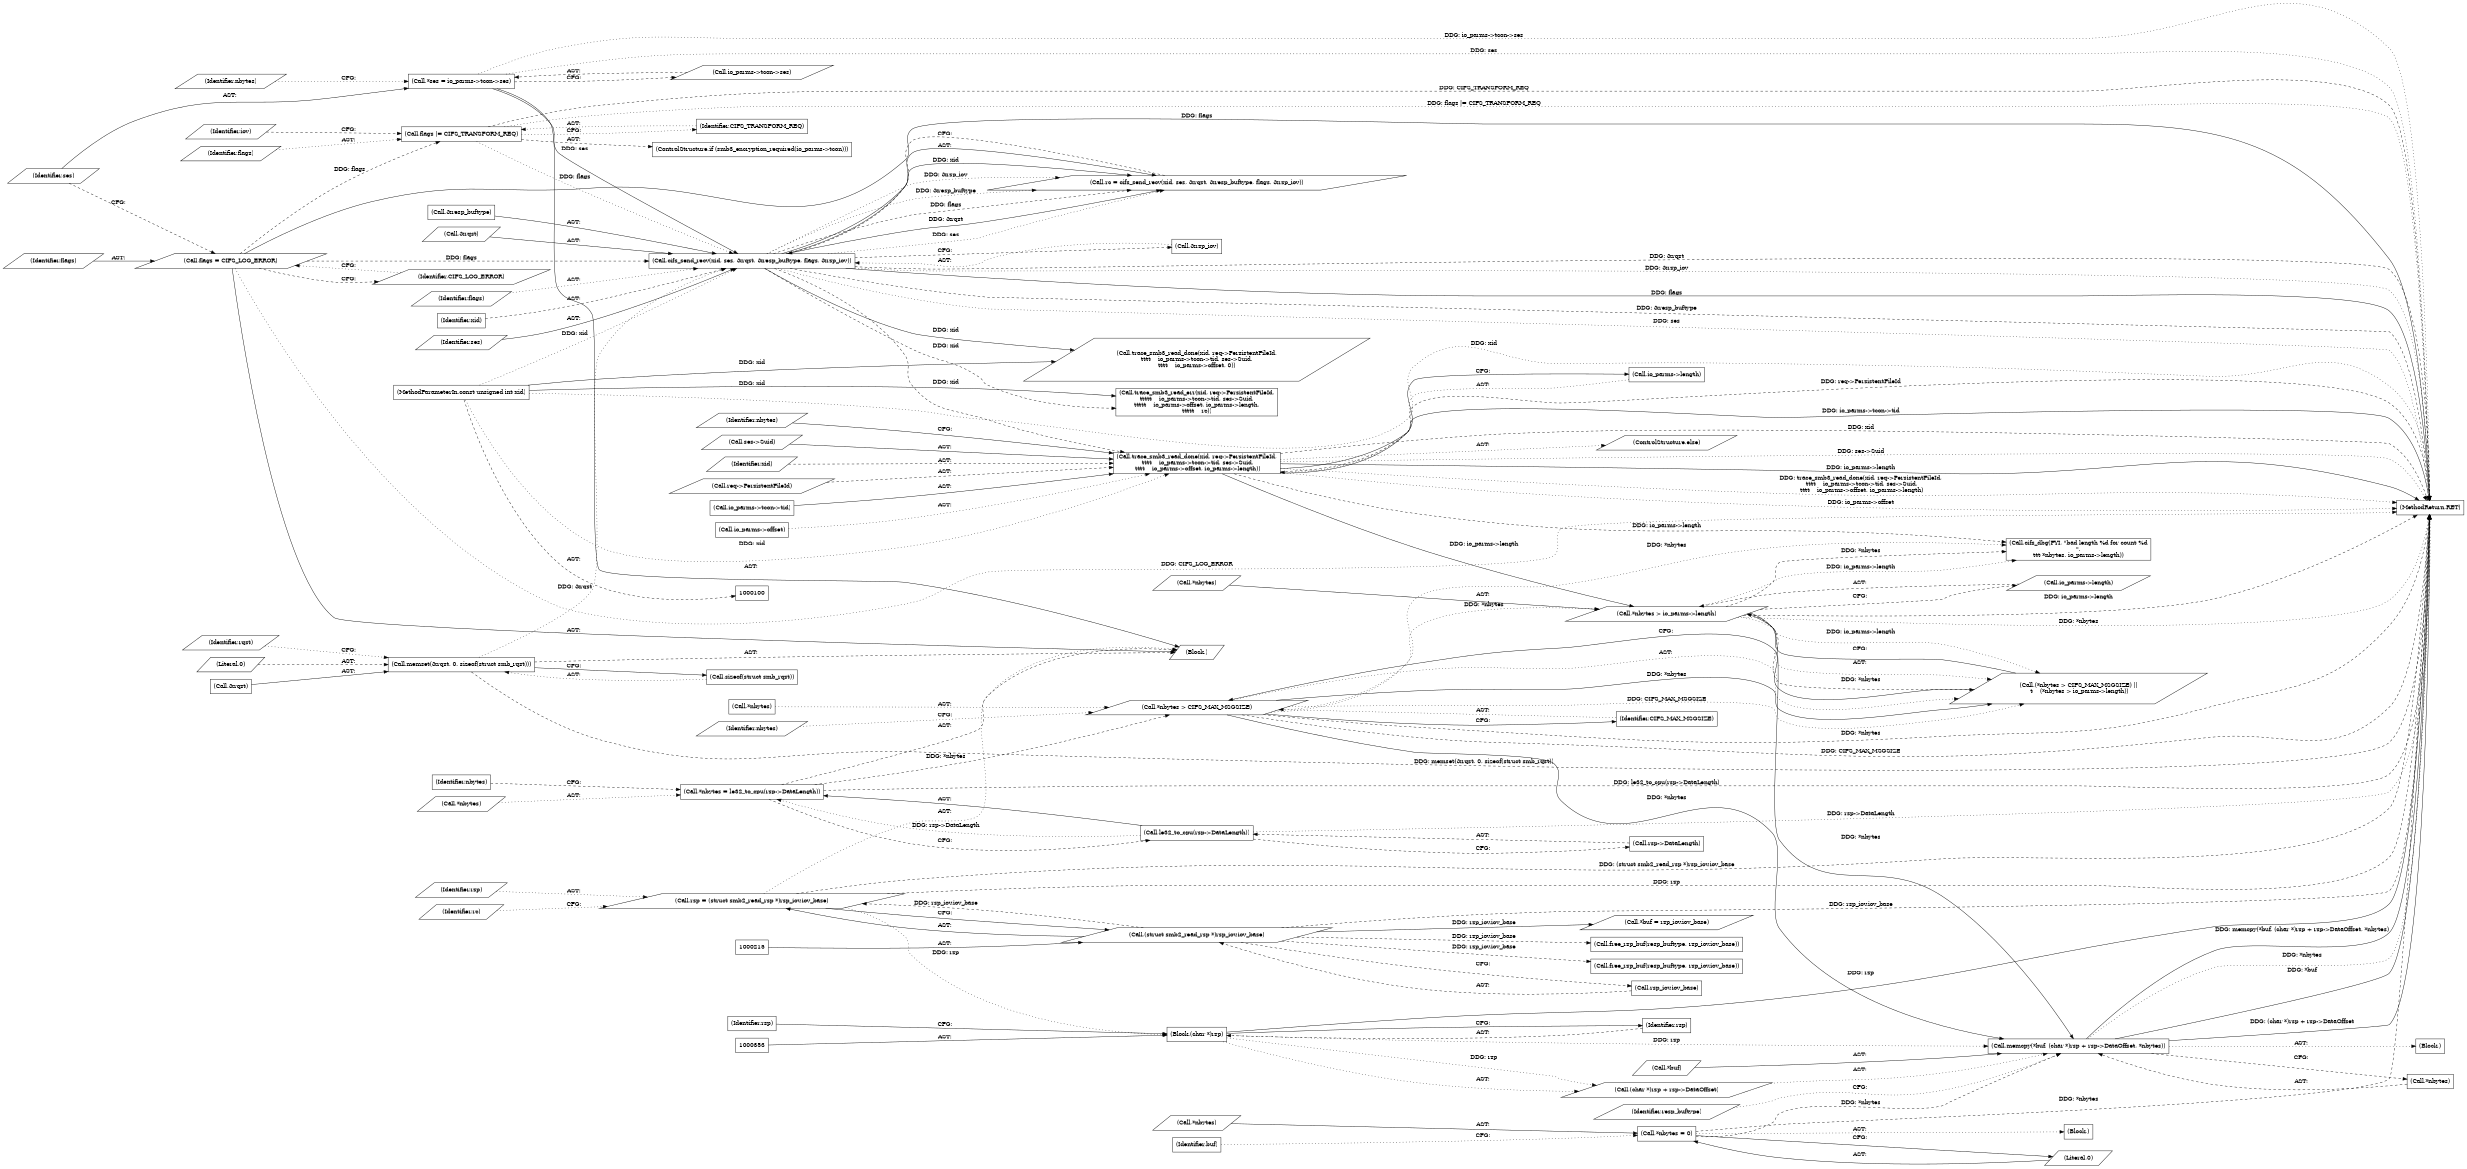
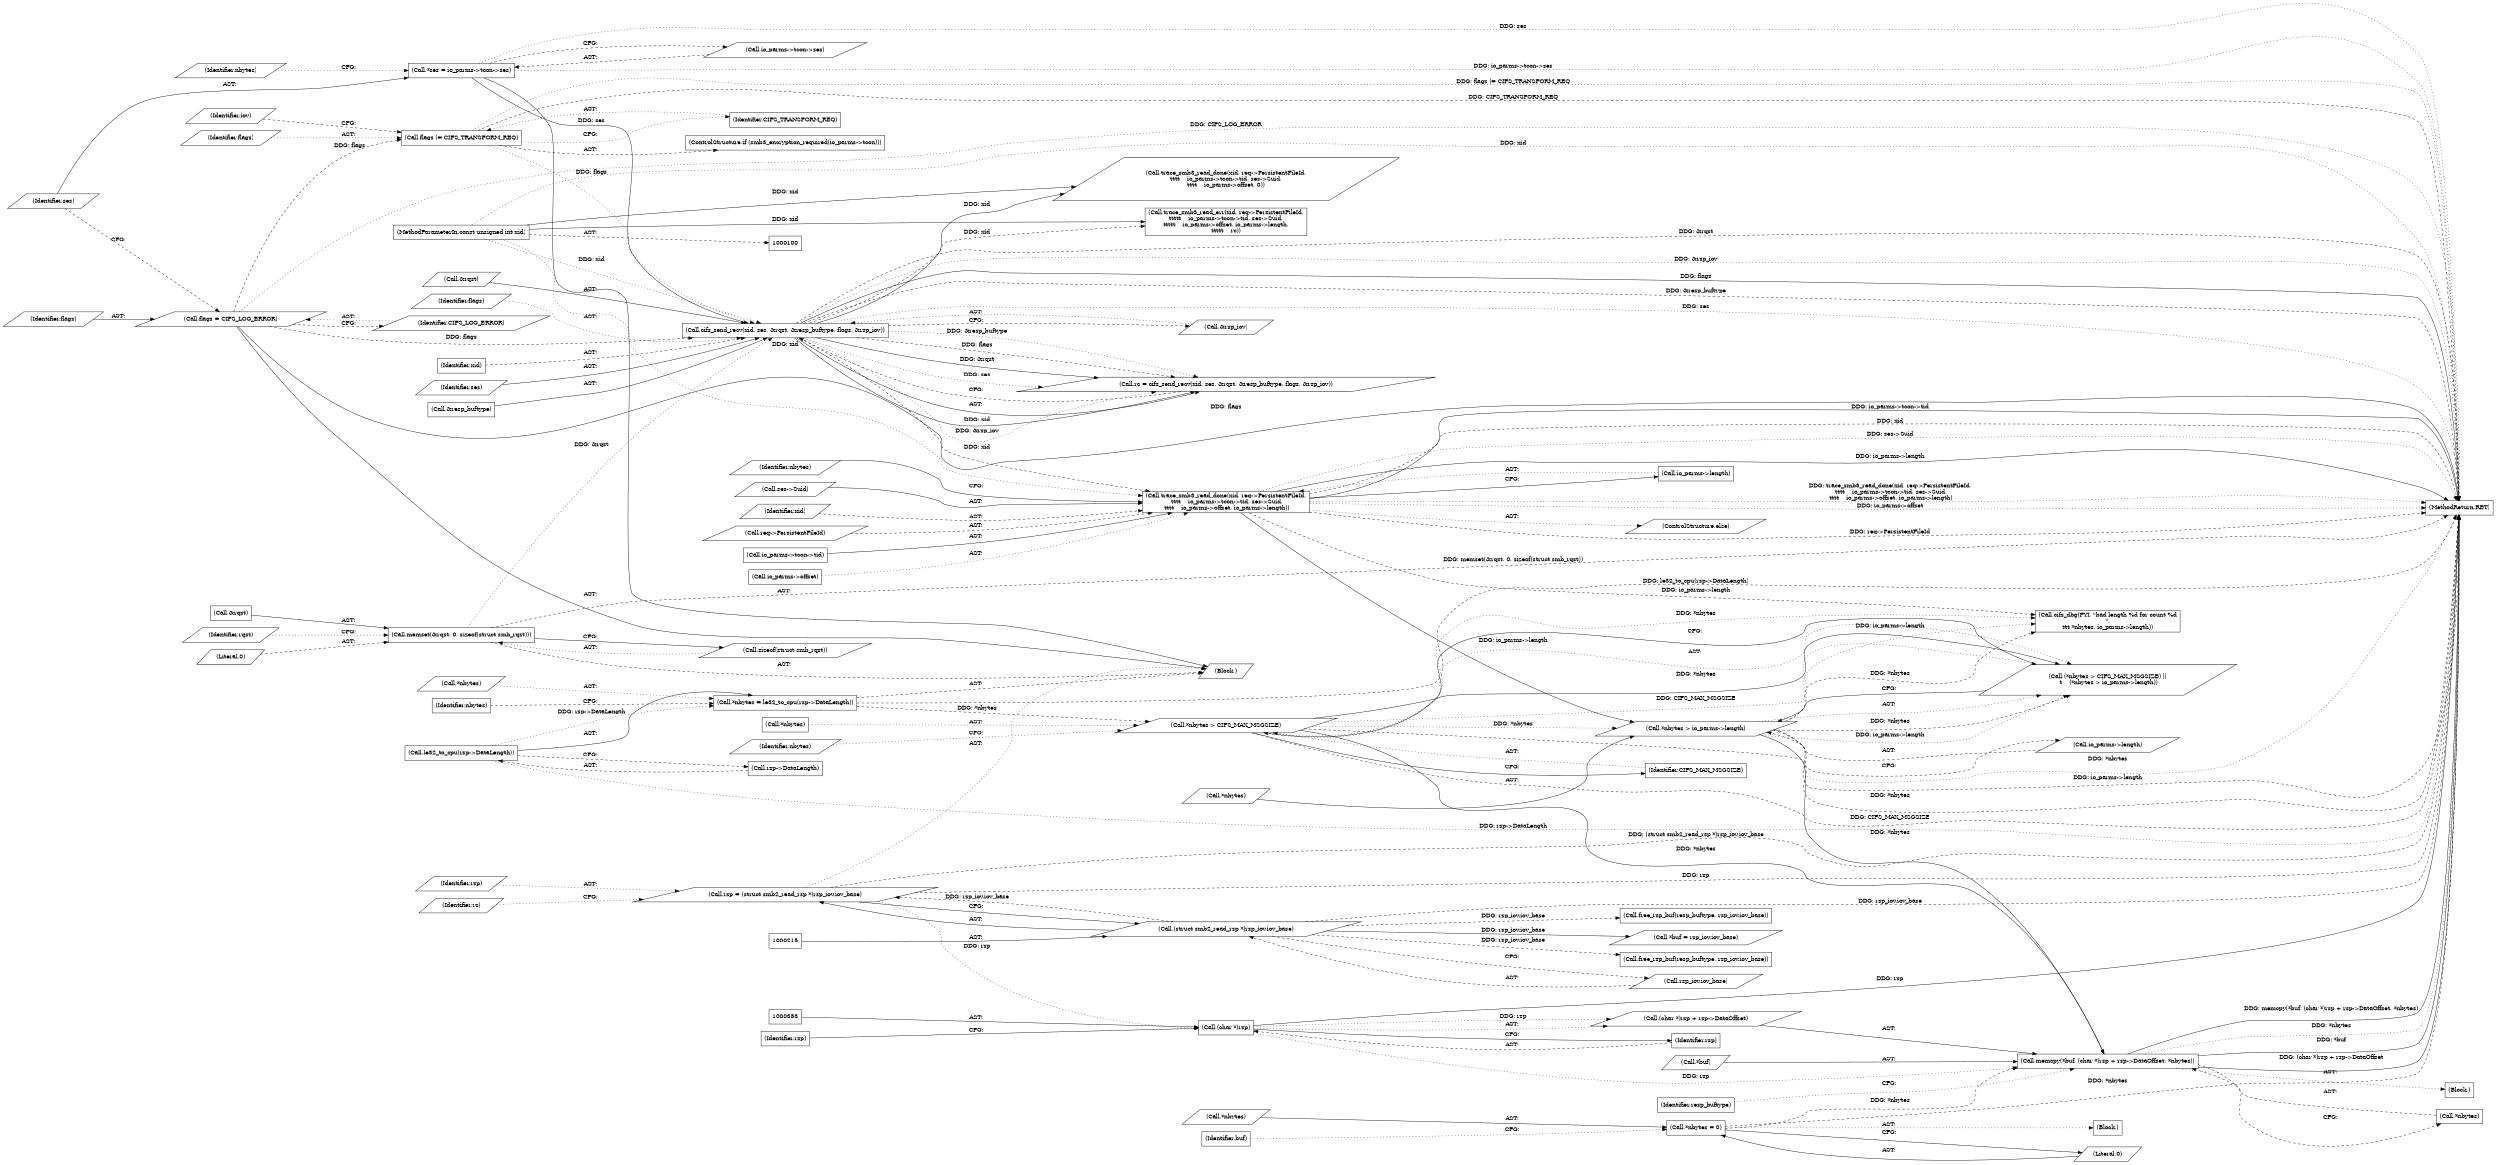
node "(Call,&rsp_iov)": shape box -> parallelogram
edge "(Identifier,CIFS_LOG_ERROR)" -> "(Call,flags = CIFS_LOG_ERROR)": label "CFG: " -> "AST: "
node "(Call,sizeof(struct smb_rqst))": shape box -> parallelogram
edge "(Call,*nbytes = le32_to_cpu(rsp->DataLength))" -> "(Call,le32_to_cpu(rsp->DataLength))": removed, label "CFG:"
node "(Call,rsp_iov.iov_base)": shape box -> parallelogram
node "(Block,(char *)rsp)": label "(Block,(char *)rsp)" -> "(Call,(char *)rsp)"
edge "(Call,(char *)rsp + rsp->DataOffset)" -> "(Call,memcpy(*buf, (char *)rsp + rsp->DataOffset, *nbytes))": style dotted -> solid
node "(Identifier,resp_buftype)": shape parallelogram -> box
